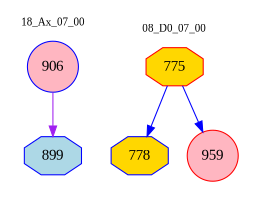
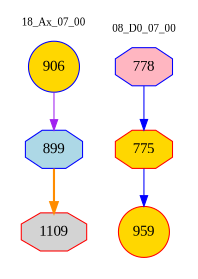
node "906": fillcolor lightpink -> gold
edge "775" -> "778": reversed
node "778": fillcolor gold -> lightpink
node "959": fillcolor lightpink -> gold
node "1109": added
